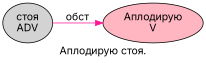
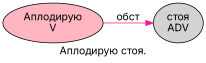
edge "стоя ADV" -> "Аплодирую V": reversed
